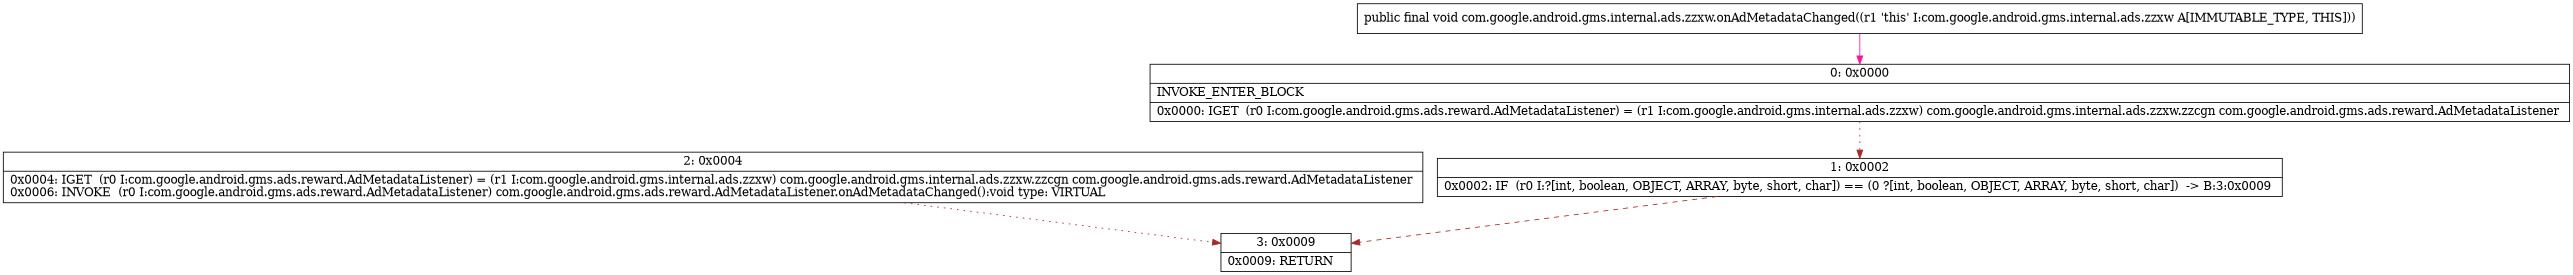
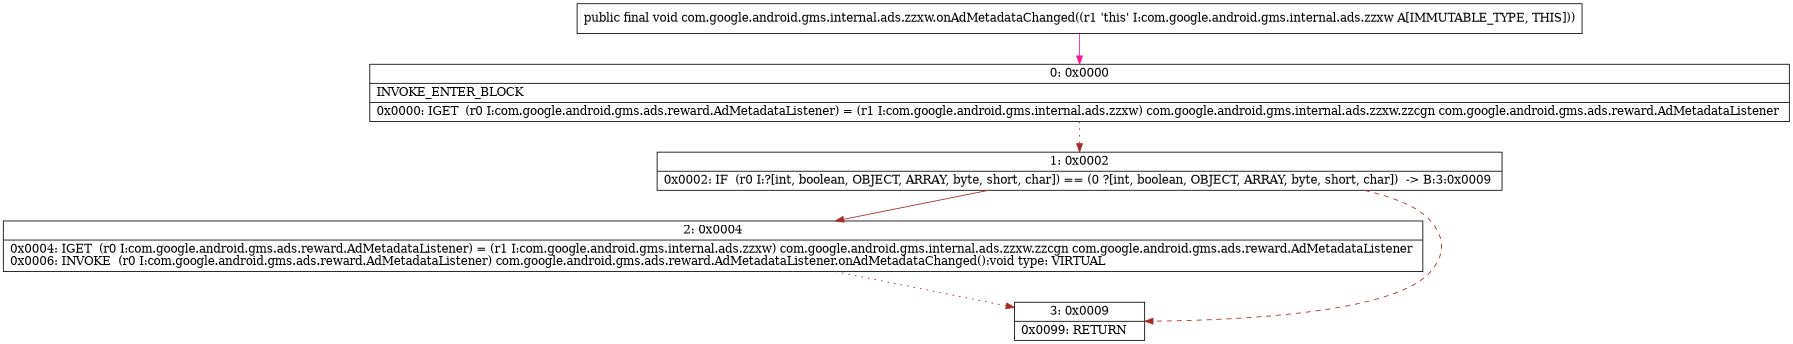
edge "1: 0x0002" -> "2: 0x0004": added
node "3: 0x0009": text "0x0009: RETURN" -> "0x0099: RETURN"
